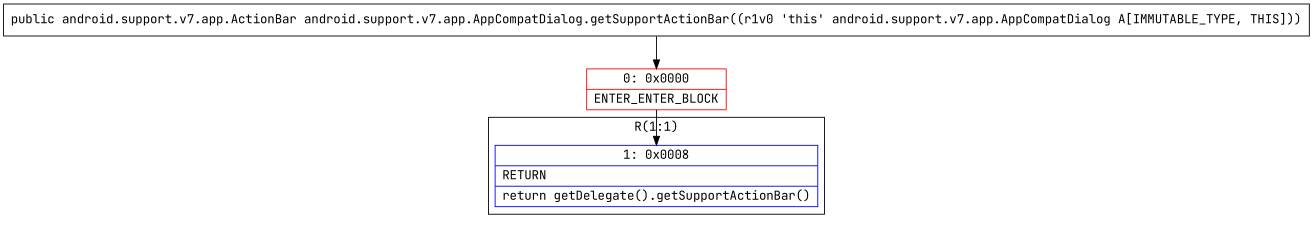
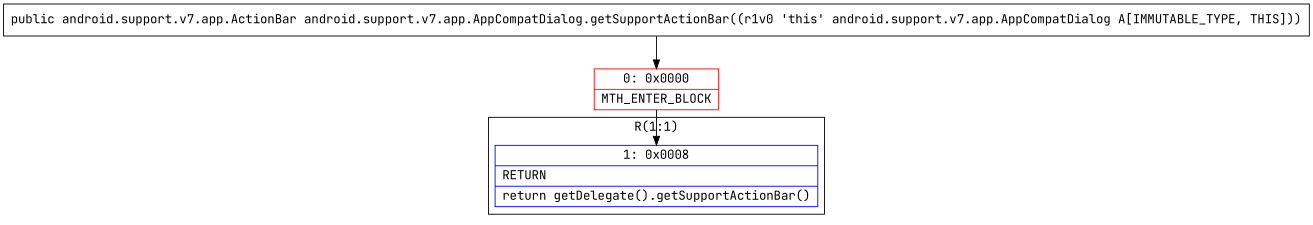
node "0: 0x0000": text "ENTER_ENTER_BLOCK" -> "MTH_ENTER_BLOCK"
